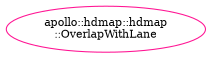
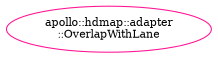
node "apollo::hdmap::hdmap ::OverlapWithLane": label "apollo::hdmap::hdmap ::OverlapWithLane" -> "apollo::hdmap::adapter ::OverlapWithLane"
